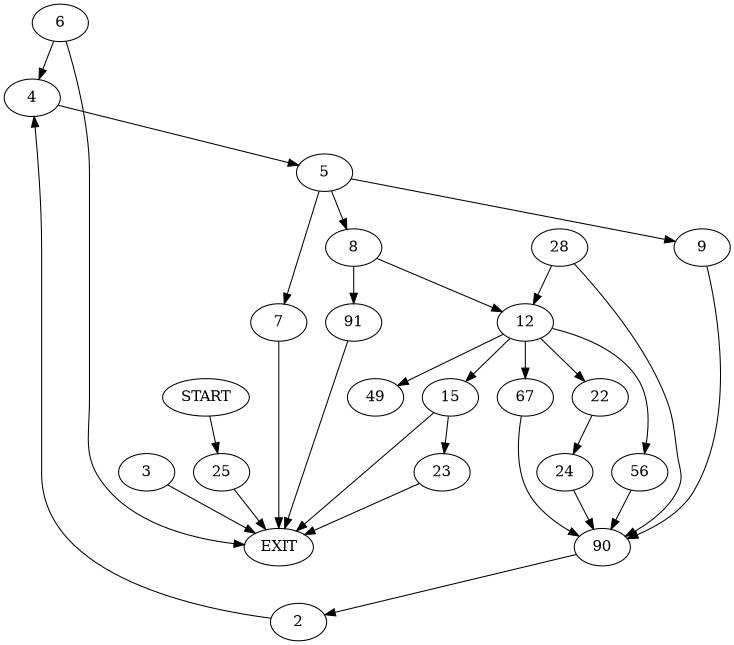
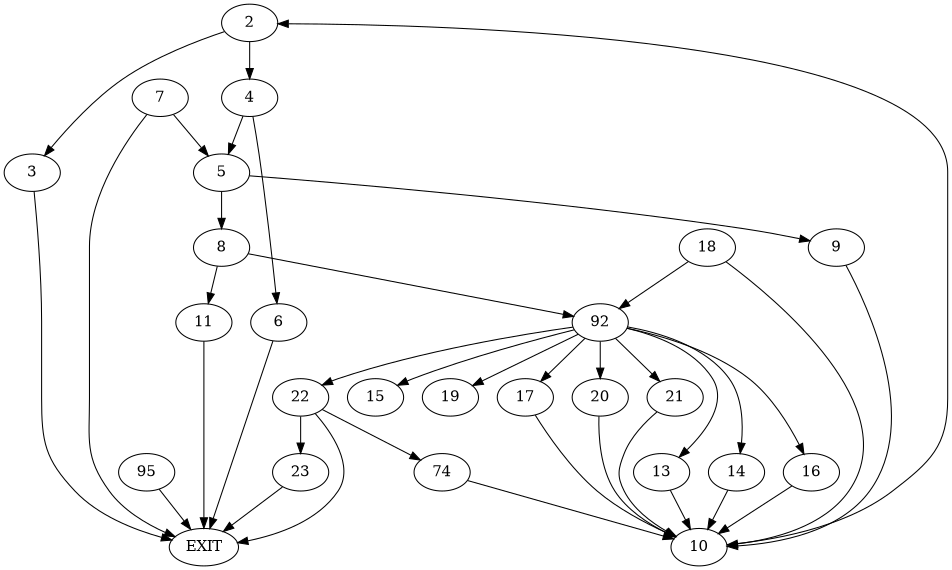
edge "6" -> "4": reversed
edge "2" -> "3": added
edge "5" -> "7": reversed
node "28": label "28" -> "18"
node "91": label "91" -> "11"
node "12": label "12" -> "92"
node "START": removed
node "49": label "49" -> "19"
node "67": label "67" -> "17"
node "20": added
node "21": added
edge "15" -> "23": now "22" -> "23"
edge "15" -> "EXIT": now "22" -> "EXIT"
node "25": label "25" -> "95"
node "24": label "24" -> "74"
node "56": label "56" -> "16"
node "13": added
node "14": added
node "90": label "90" -> "10"
